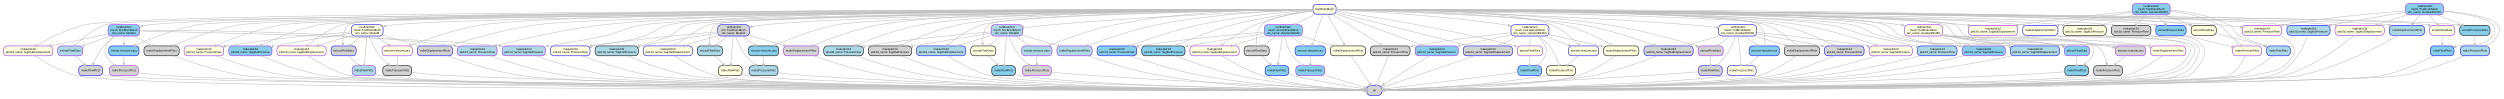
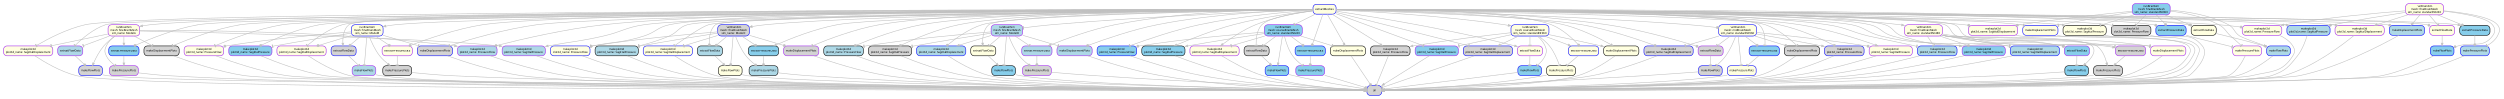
node "fineBrainMesh": label "fineBrainMesh" -> "extractMeshes"
node "runBrainSim mesh: fineBrainMesh sim_name: standardNt240": fillcolor skyblue -> lightyellow
node "runBrainSim mesh: fineBrainMesh sim_name: ModelA": fillcolor skyblue -> lightyellow
node "runBrainSim sim: fineBrainMesh sim_name: ModelC": label "runBrainSim sim: fineBrainMesh sim_name: ModelC" -> "runBrainSim mesh: fineBrainMesh sim_name: ModelC"
